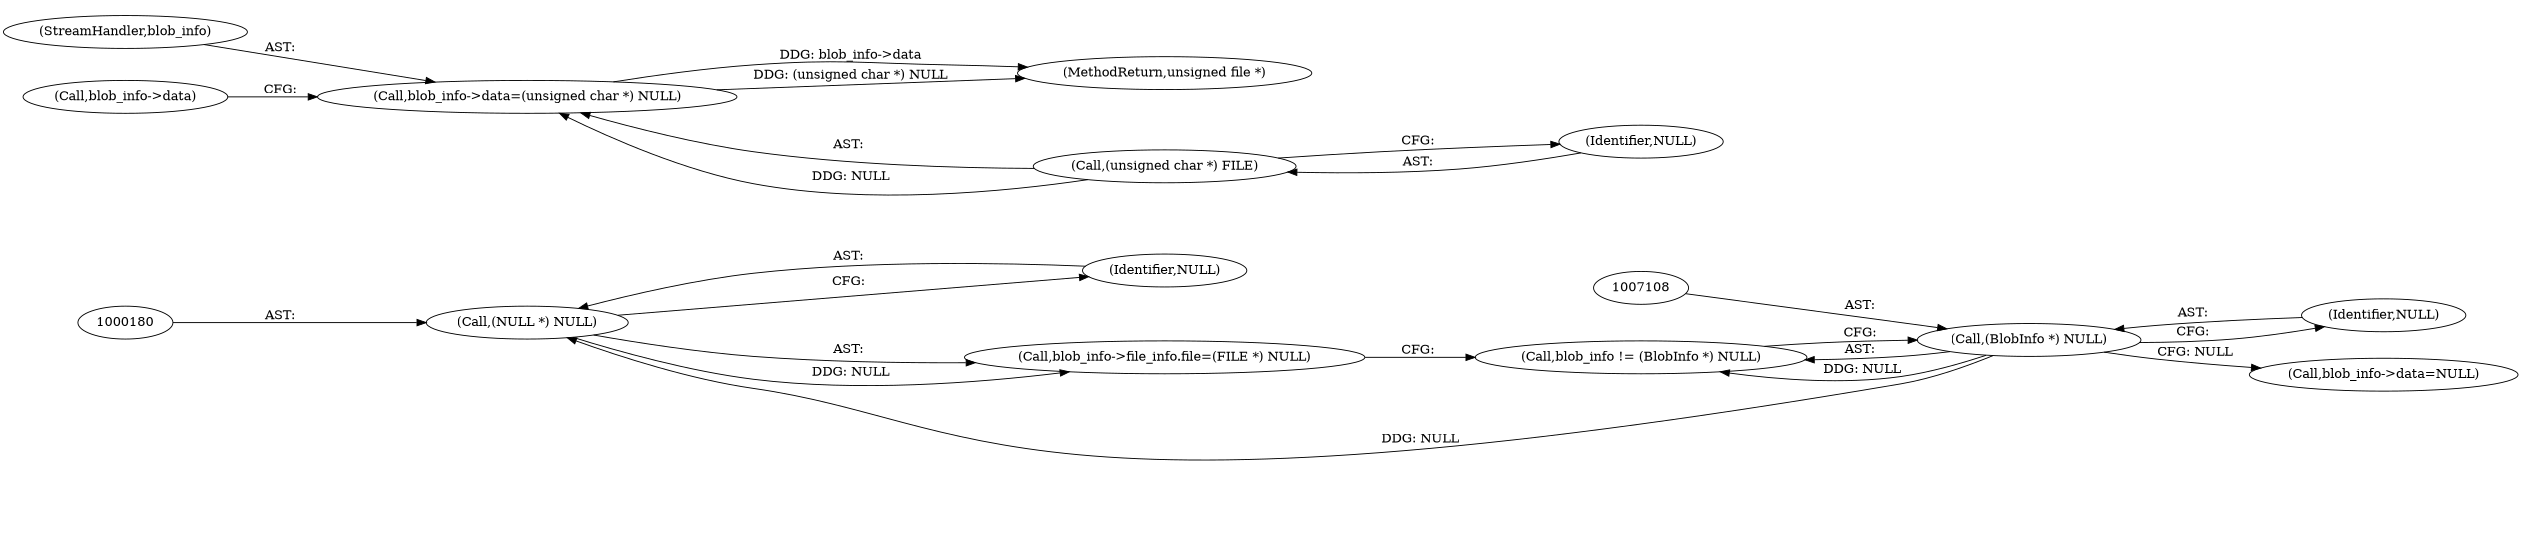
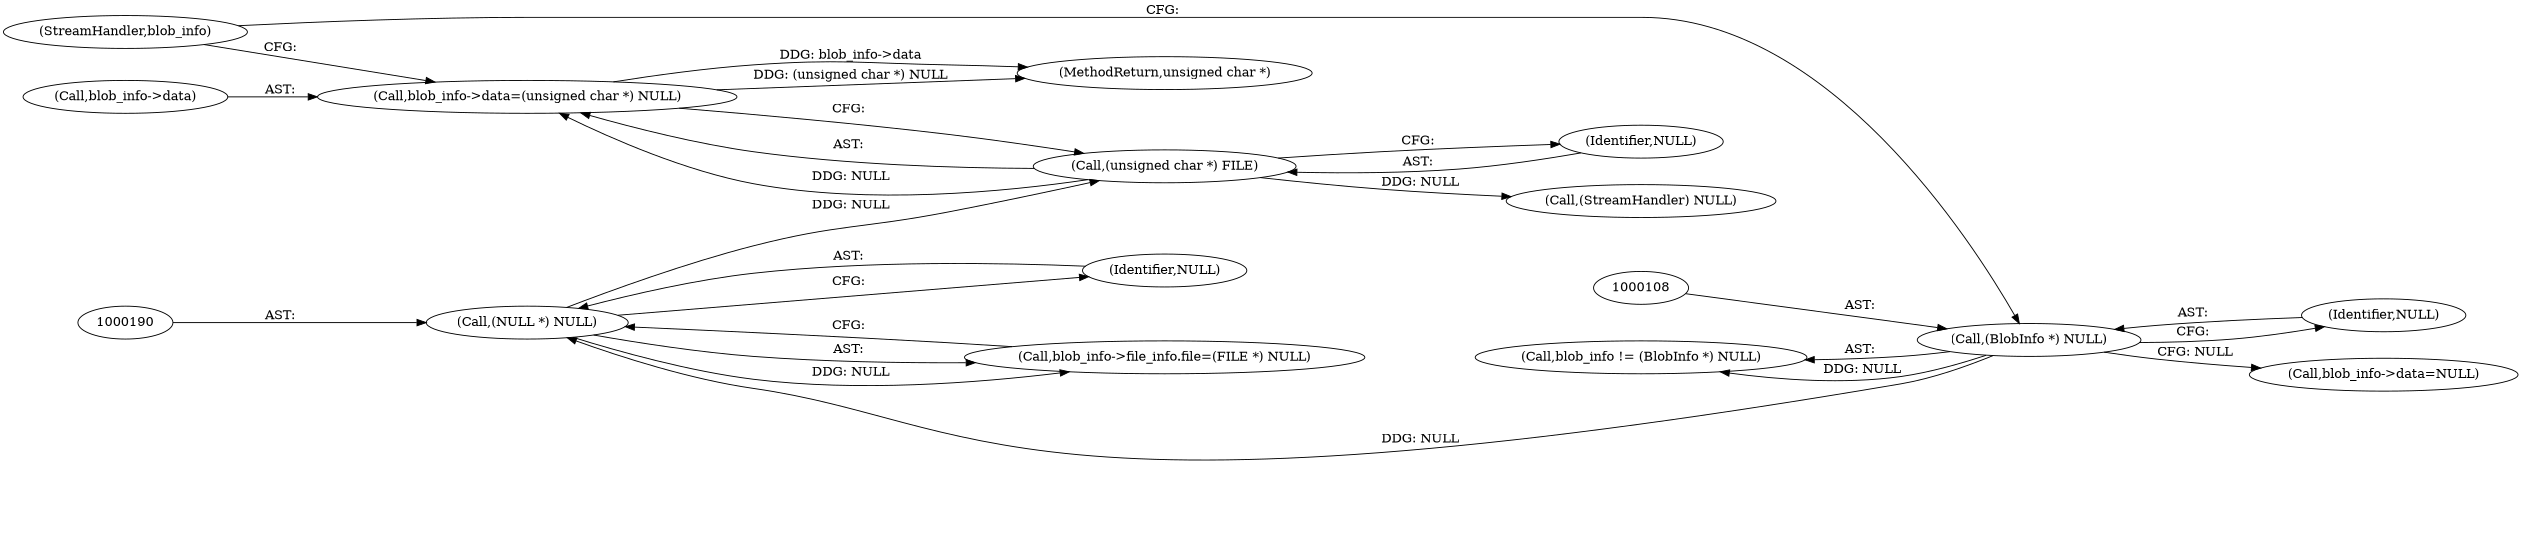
edge "(StreamHandler,blob_info)" -> "(Call,blob_info->data=(unsigned char *) NULL)": label "AST: " -> "CFG: "
node "(MethodReturn,unsigned file *)": label "(MethodReturn,unsigned file *)" -> "(MethodReturn,unsigned char *)"
edge "(Call,blob_info->data)" -> "(Call,blob_info->data=(unsigned char *) NULL)": label "CFG: " -> "AST: "
edge "(Call,blob_info->data=(unsigned char *) NULL)" -> "(Call,(unsigned char *) FILE)": added, label "CFG:"
node "(Call,(StreamHandler) NULL)": added
edge "(Call,(NULL *) NULL)" -> "(Call,(unsigned char *) FILE)": added, label "DDG: NULL"
node "1007108": label "1007108" -> "1000108"
node "1000180": label "1000180" -> "1000190"
edge "(Call,blob_info != (BlobInfo *) NULL)" -> "(Call,(BlobInfo *) NULL)": now "(StreamHandler,blob_info)" -> "(Call,(BlobInfo *) NULL)"
edge "(Call,blob_info->file_info.file=(FILE *) NULL)" -> "(Call,blob_info != (BlobInfo *) NULL)": now "(Call,blob_info->file_info.file=(FILE *) NULL)" -> "(Call,(NULL *) NULL)"
